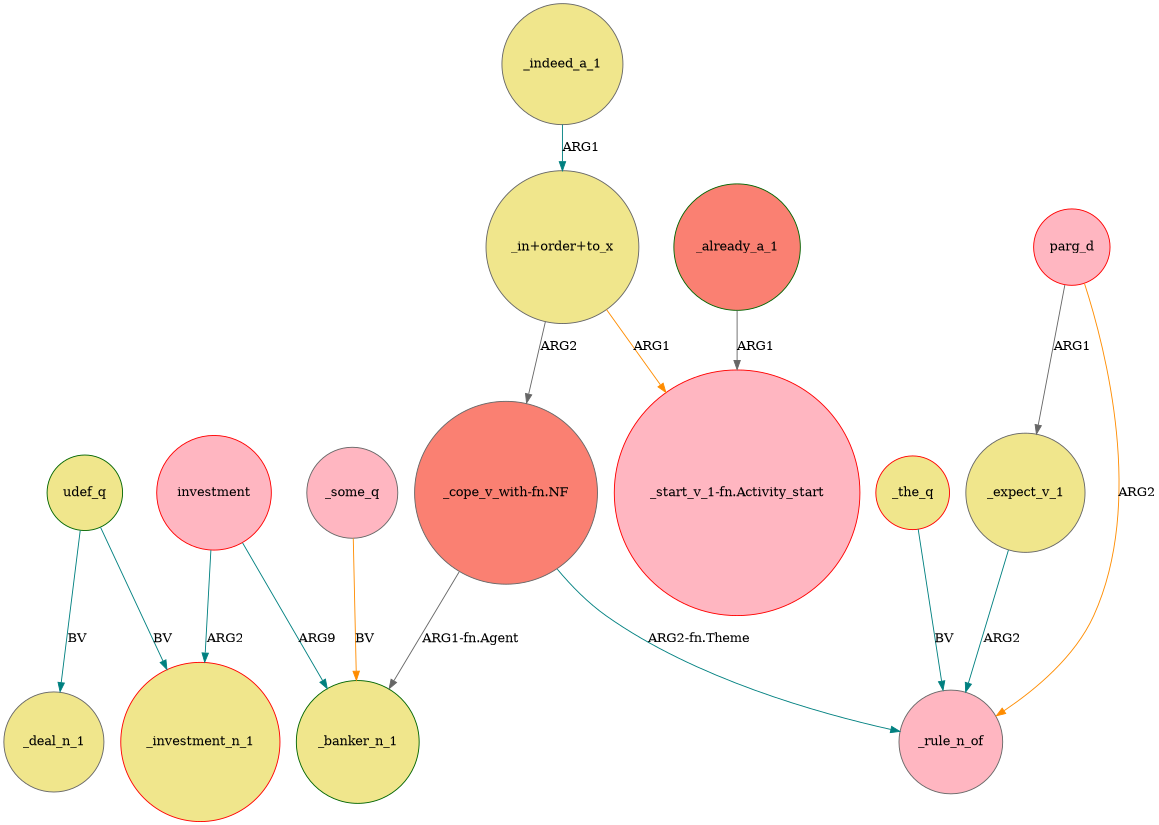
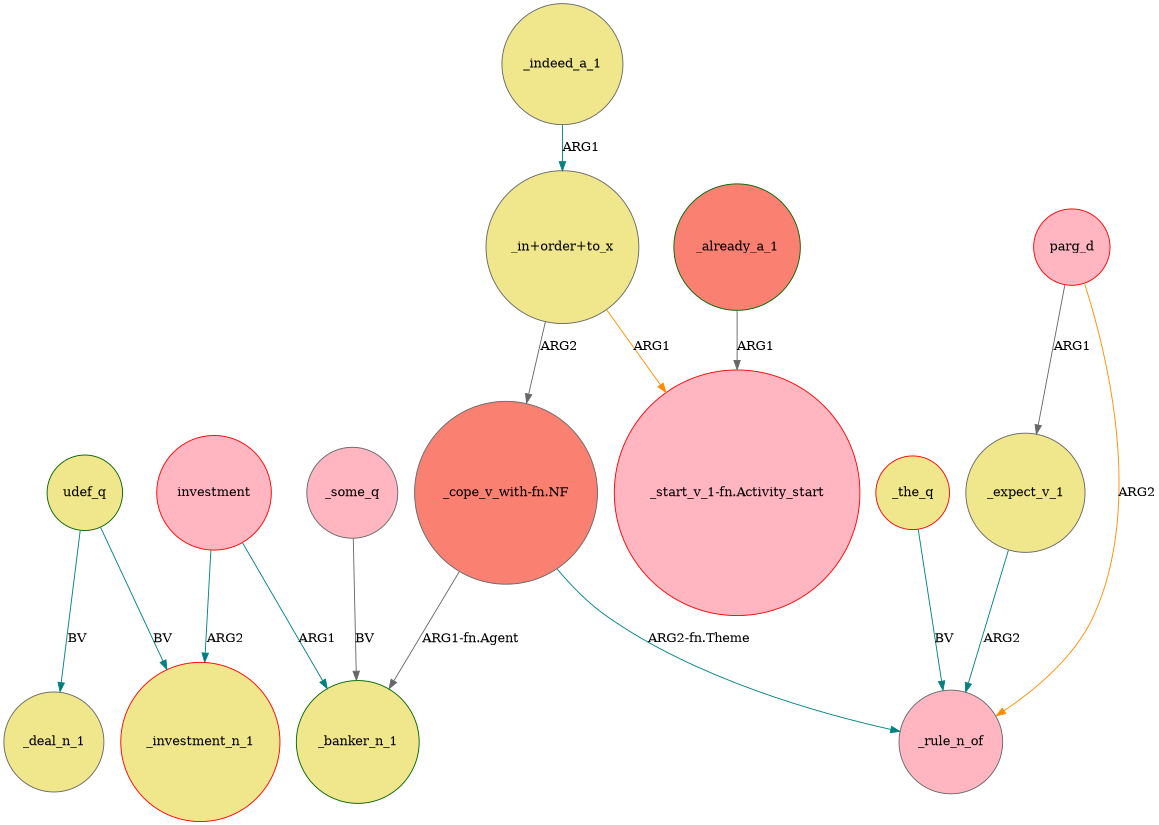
edge "_some_q" -> "_banker_n_1": color darkorange -> gray40
edge "investment" -> "_banker_n_1": label "ARG9" -> "ARG1"
